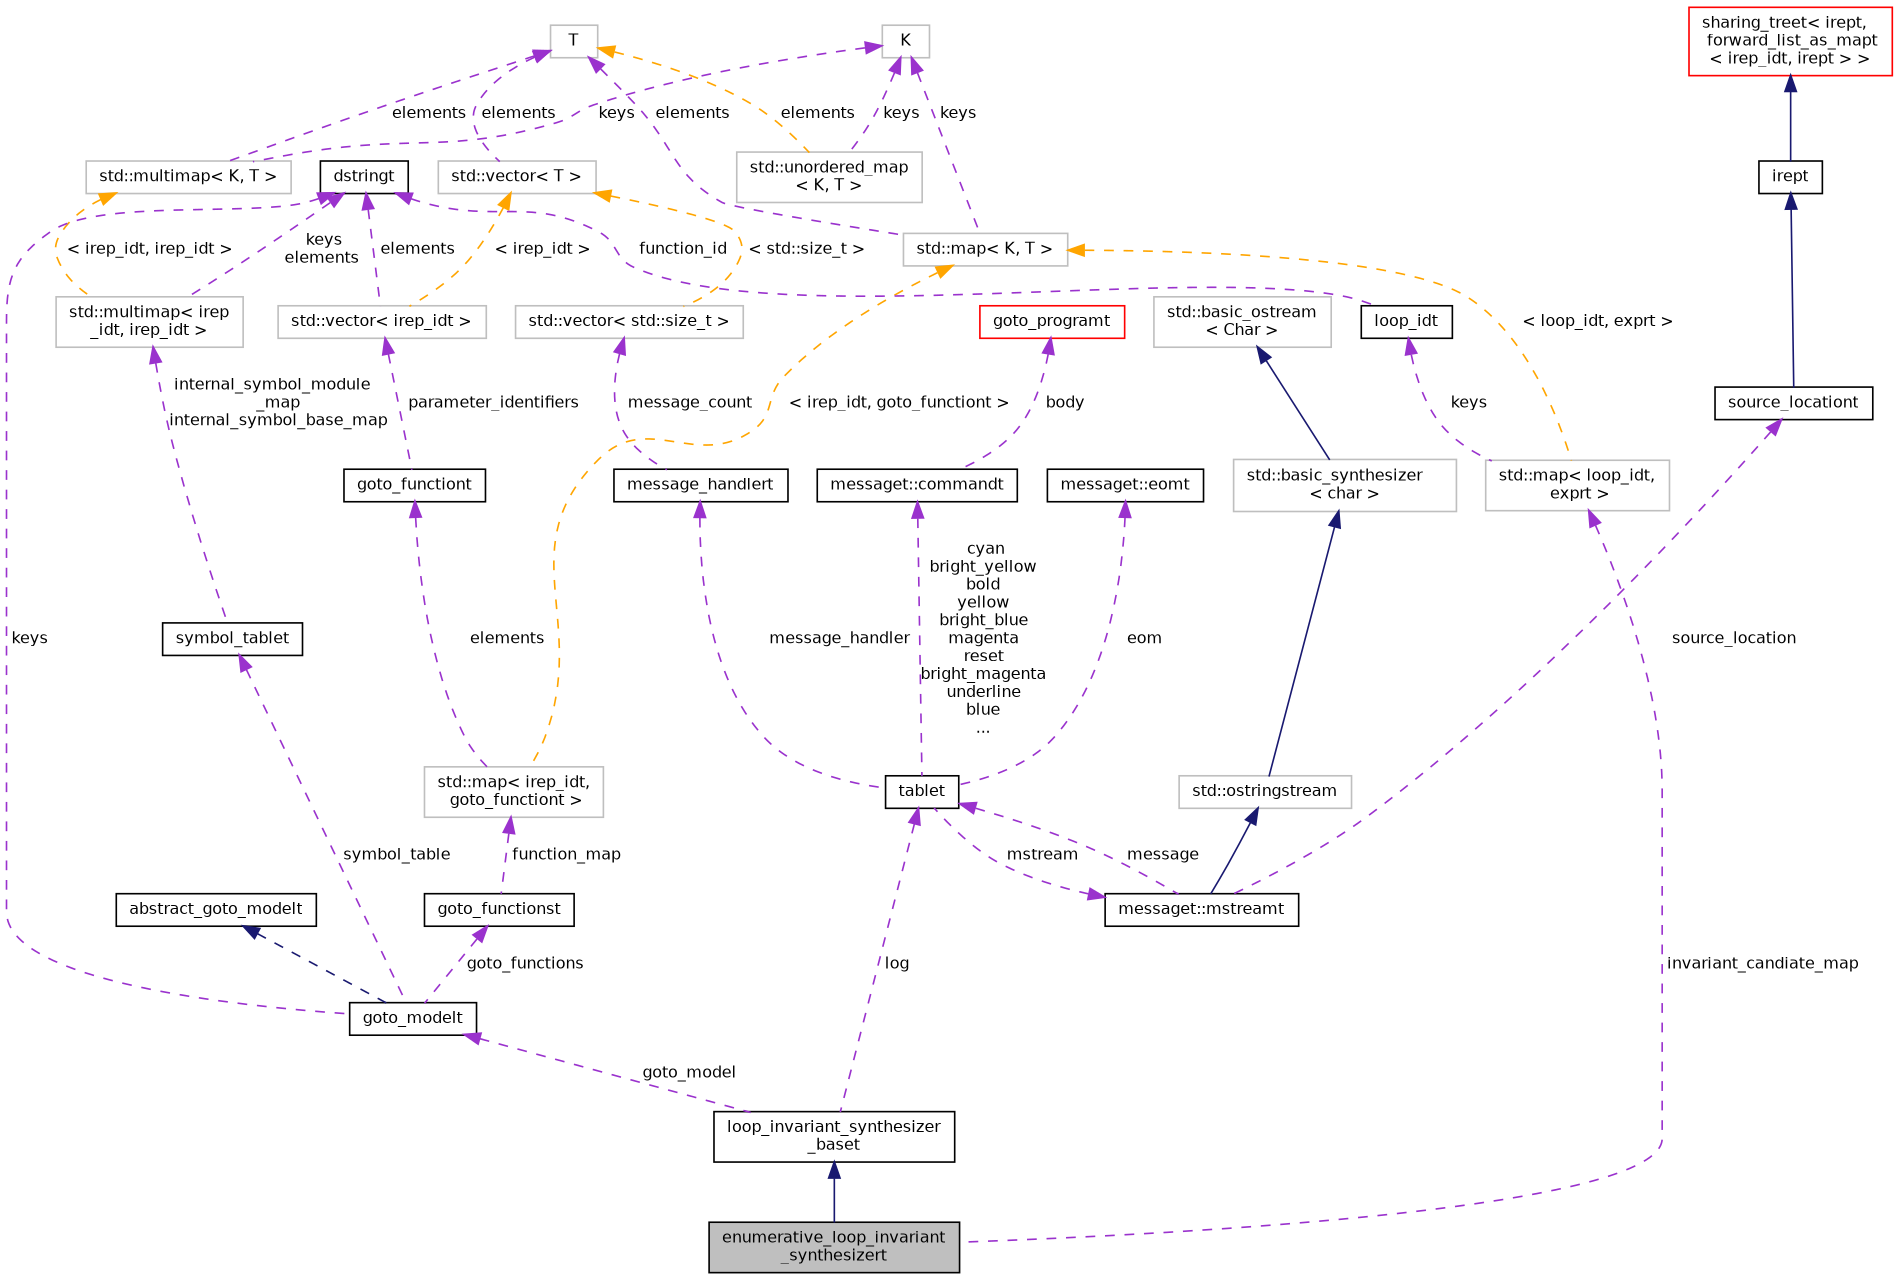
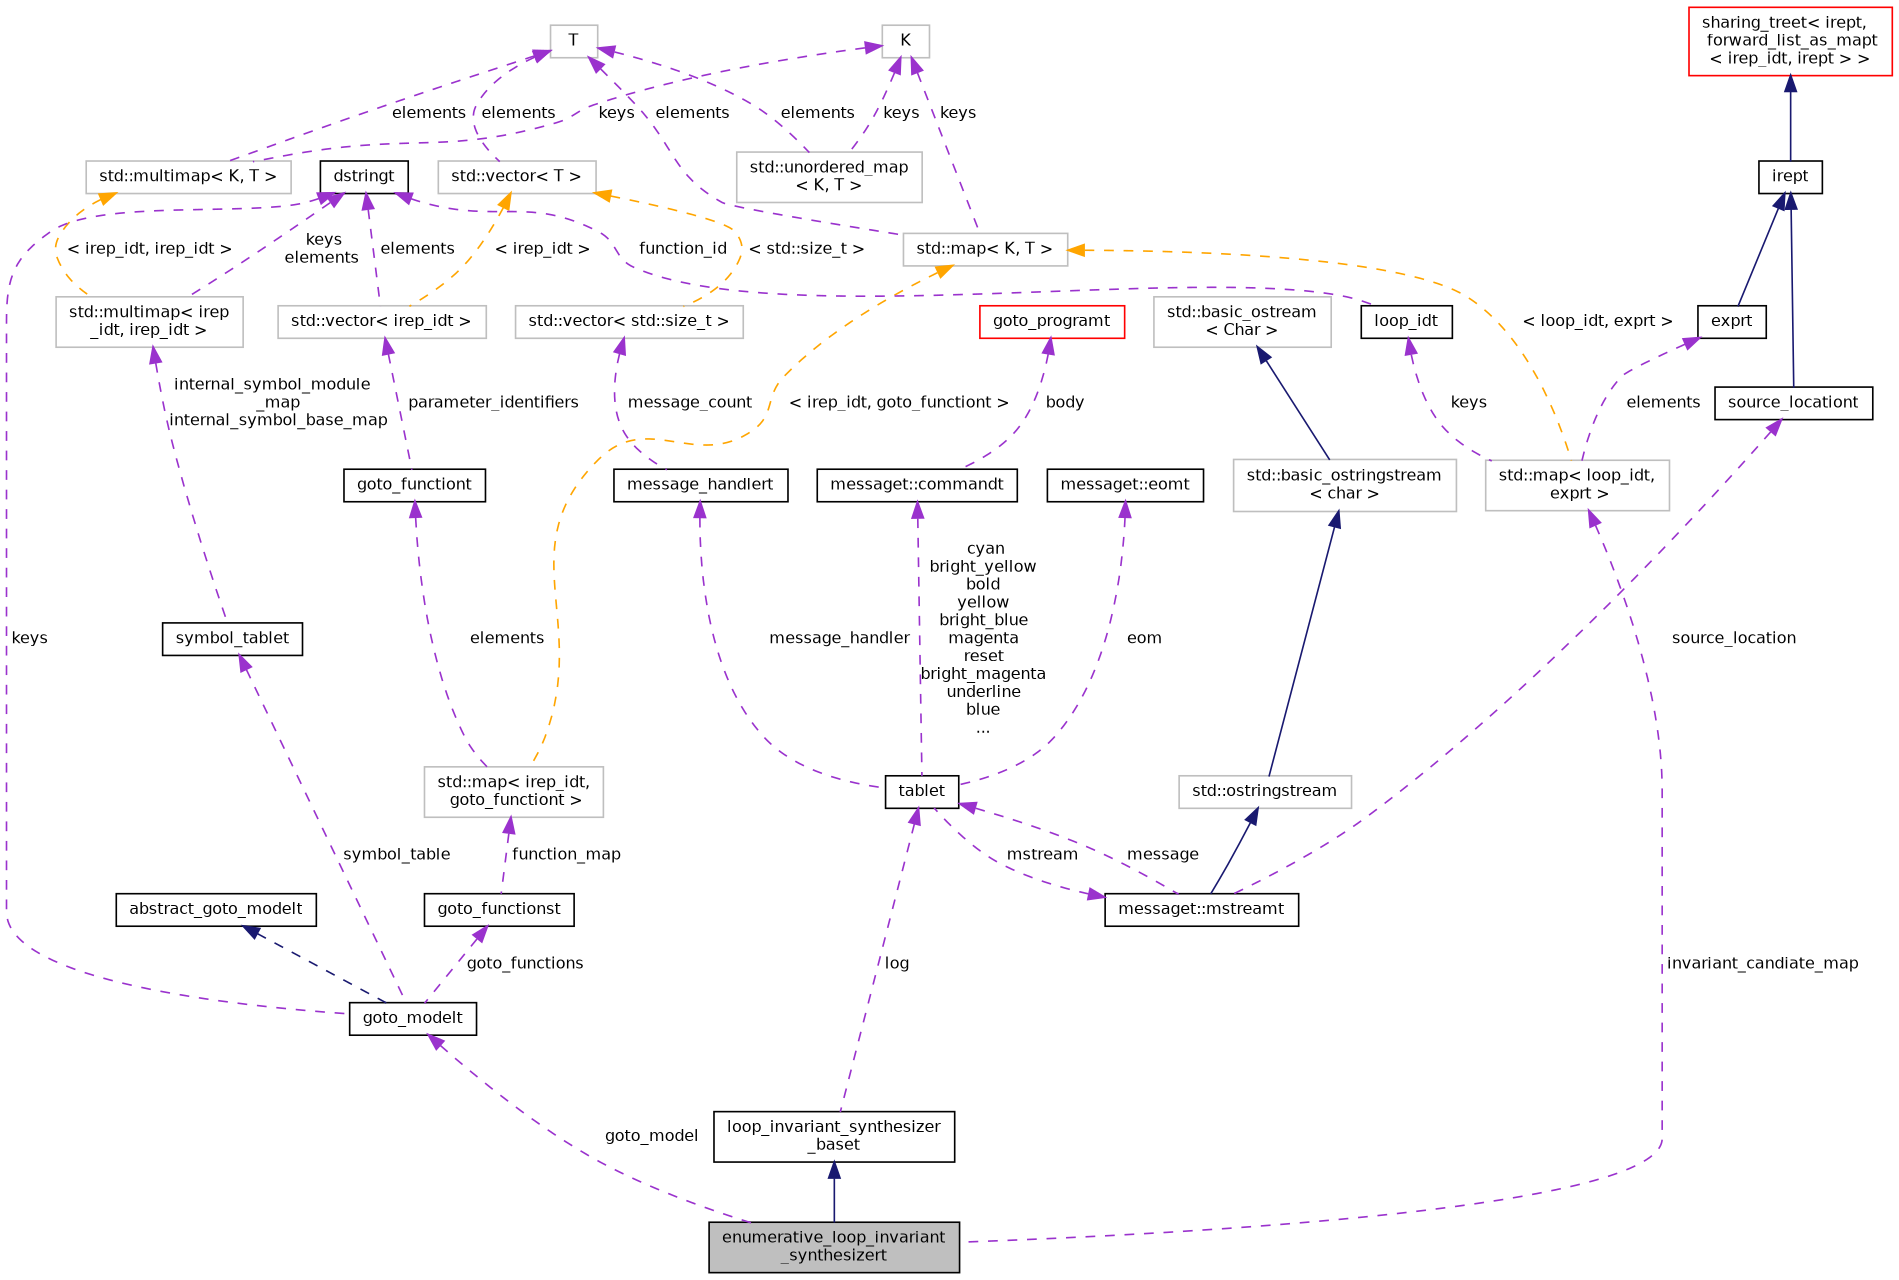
edge "std::unordered_map < K, T >" -> "T": color orange -> darkorchid3
node "exprt": added
node "std::basic_synthesizer < char >": label "std::basic_synthesizer < char >" -> "std::basic_ostringstream < char >"
edge "loop_invariant_synthesizer _baset" -> "goto_modelt": now "enumerative_loop_invariant _synthesizert" -> "goto_modelt"
